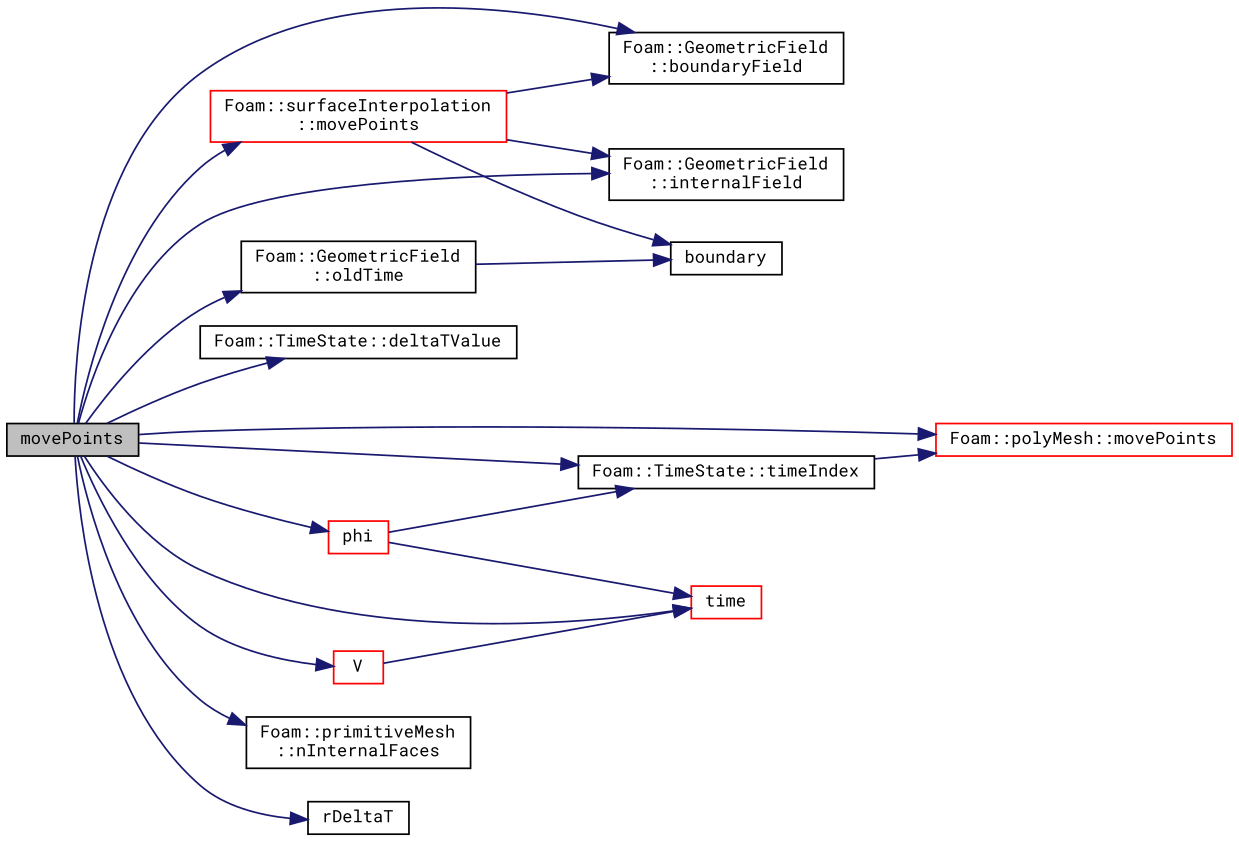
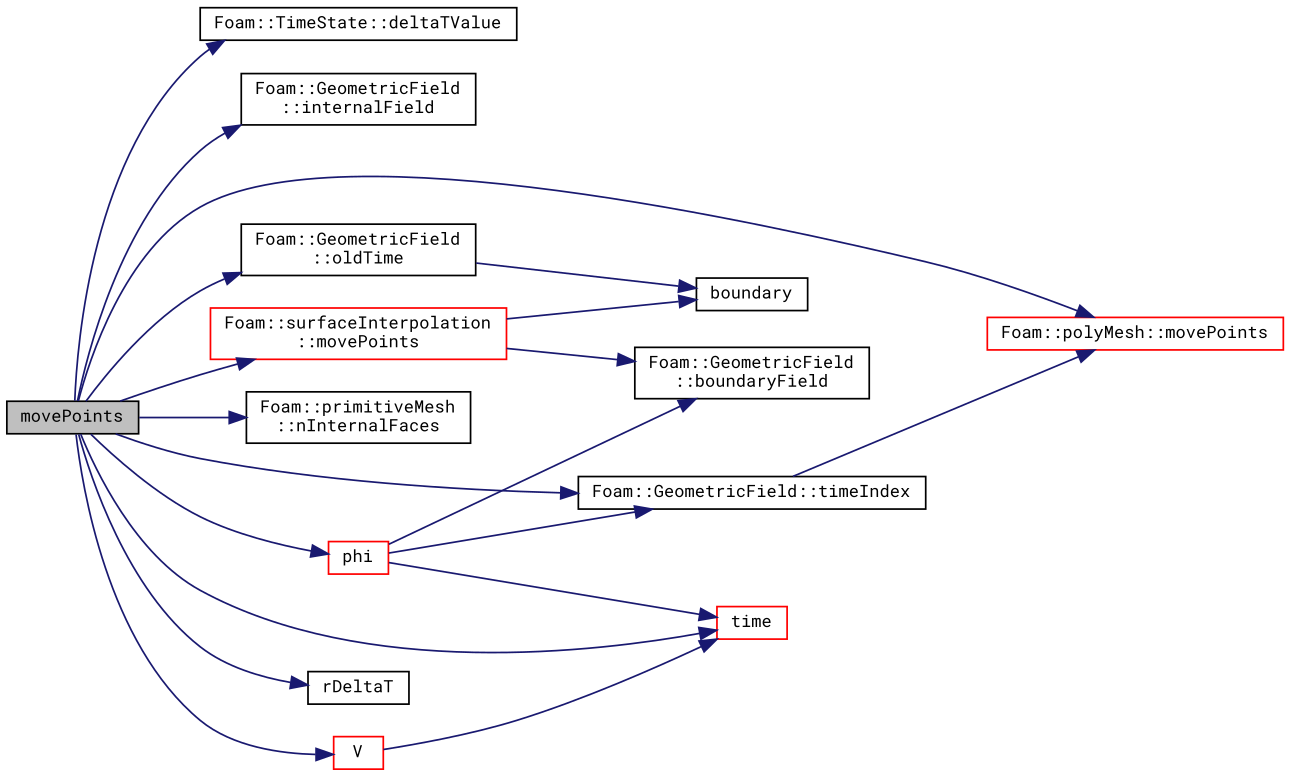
edge "movePoints" -> "Foam::GeometricField ::boundaryField": now "phi" -> "Foam::GeometricField ::boundaryField"
edge "Foam::surfaceInterpolation ::movePoints" -> "Foam::GeometricField ::internalField": removed
node "Foam::TimeState::timeIndex": label "Foam::TimeState::timeIndex" -> "Foam::GeometricField::timeIndex"
